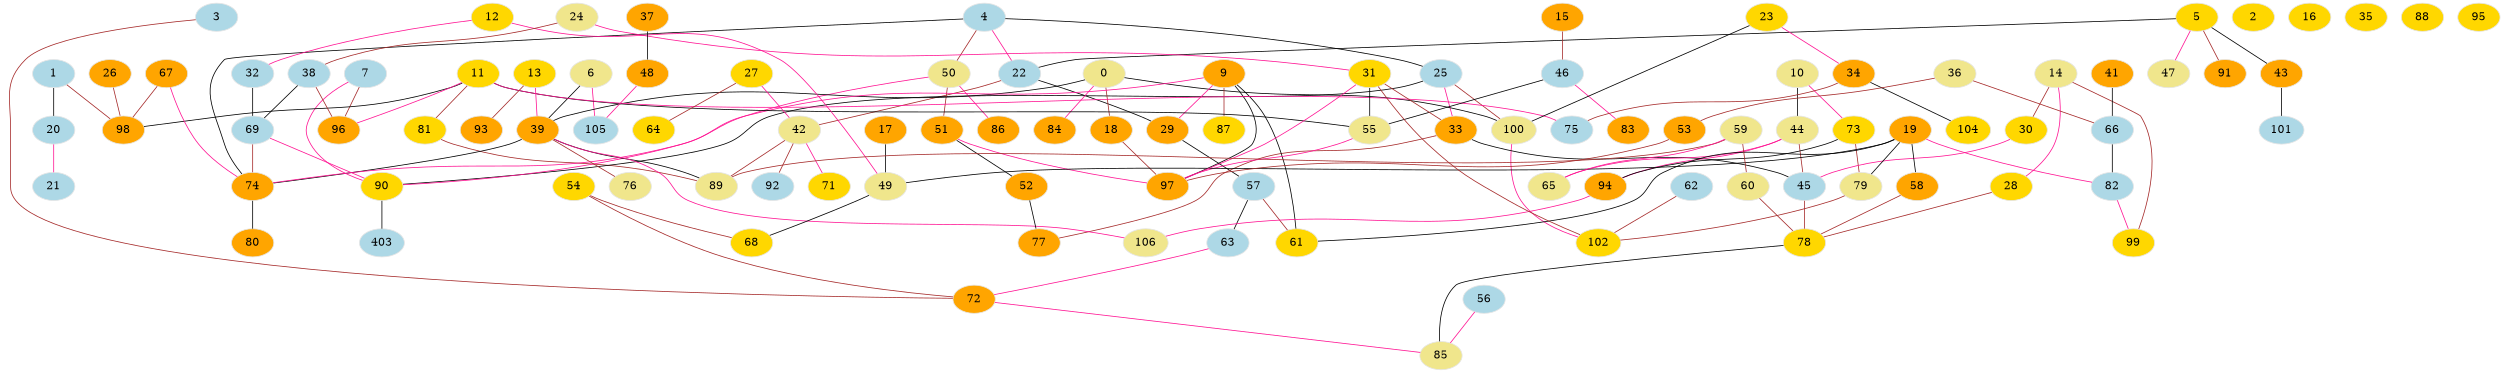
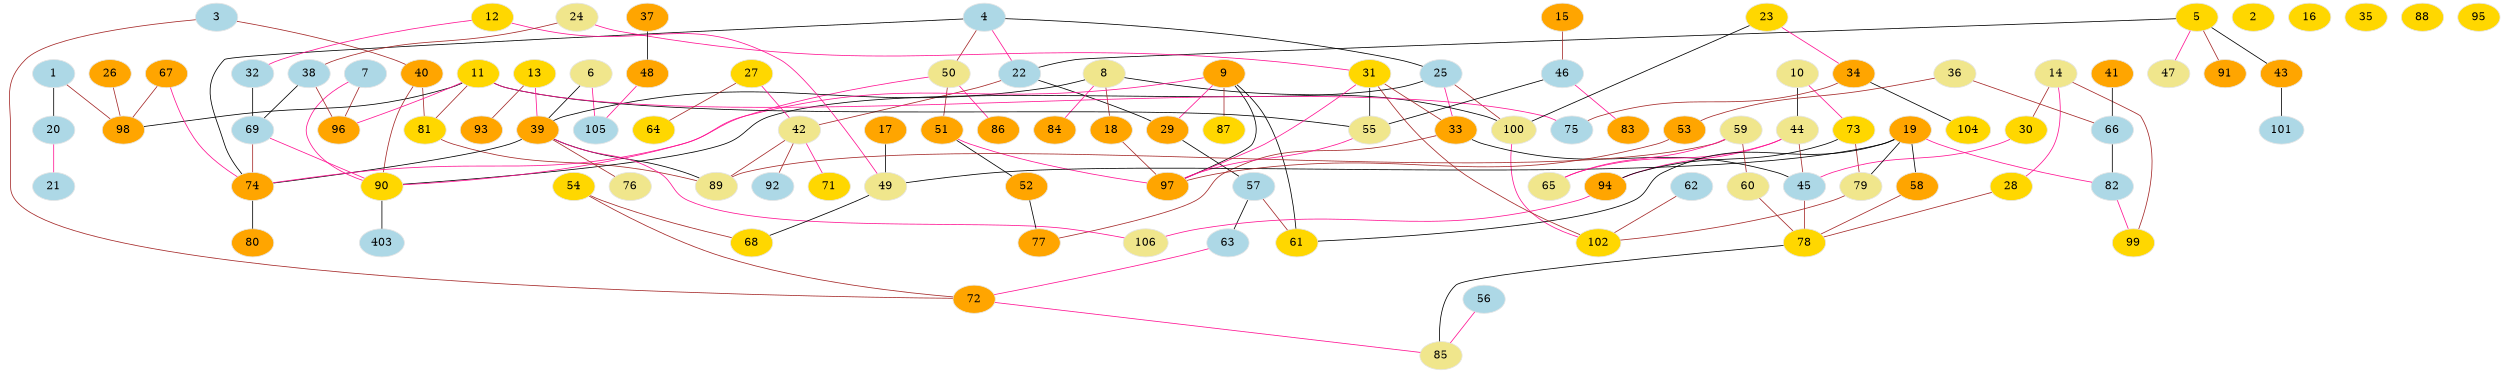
node "40": added
node "0": label "0" -> "8"
